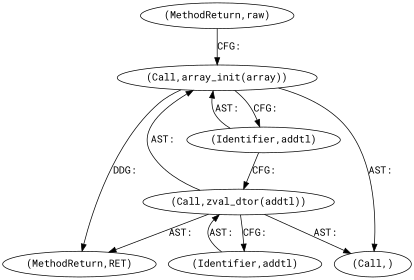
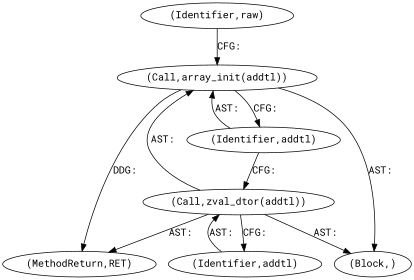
node "(MethodReturn,raw)": label "(MethodReturn,raw)" -> "(Identifier,raw)"
node "(Call,array_init(array))": label "(Call,array_init(array))" -> "(Call,array_init(addtl))"
node "(Call,)": label "(Call,)" -> "(Block,)"
